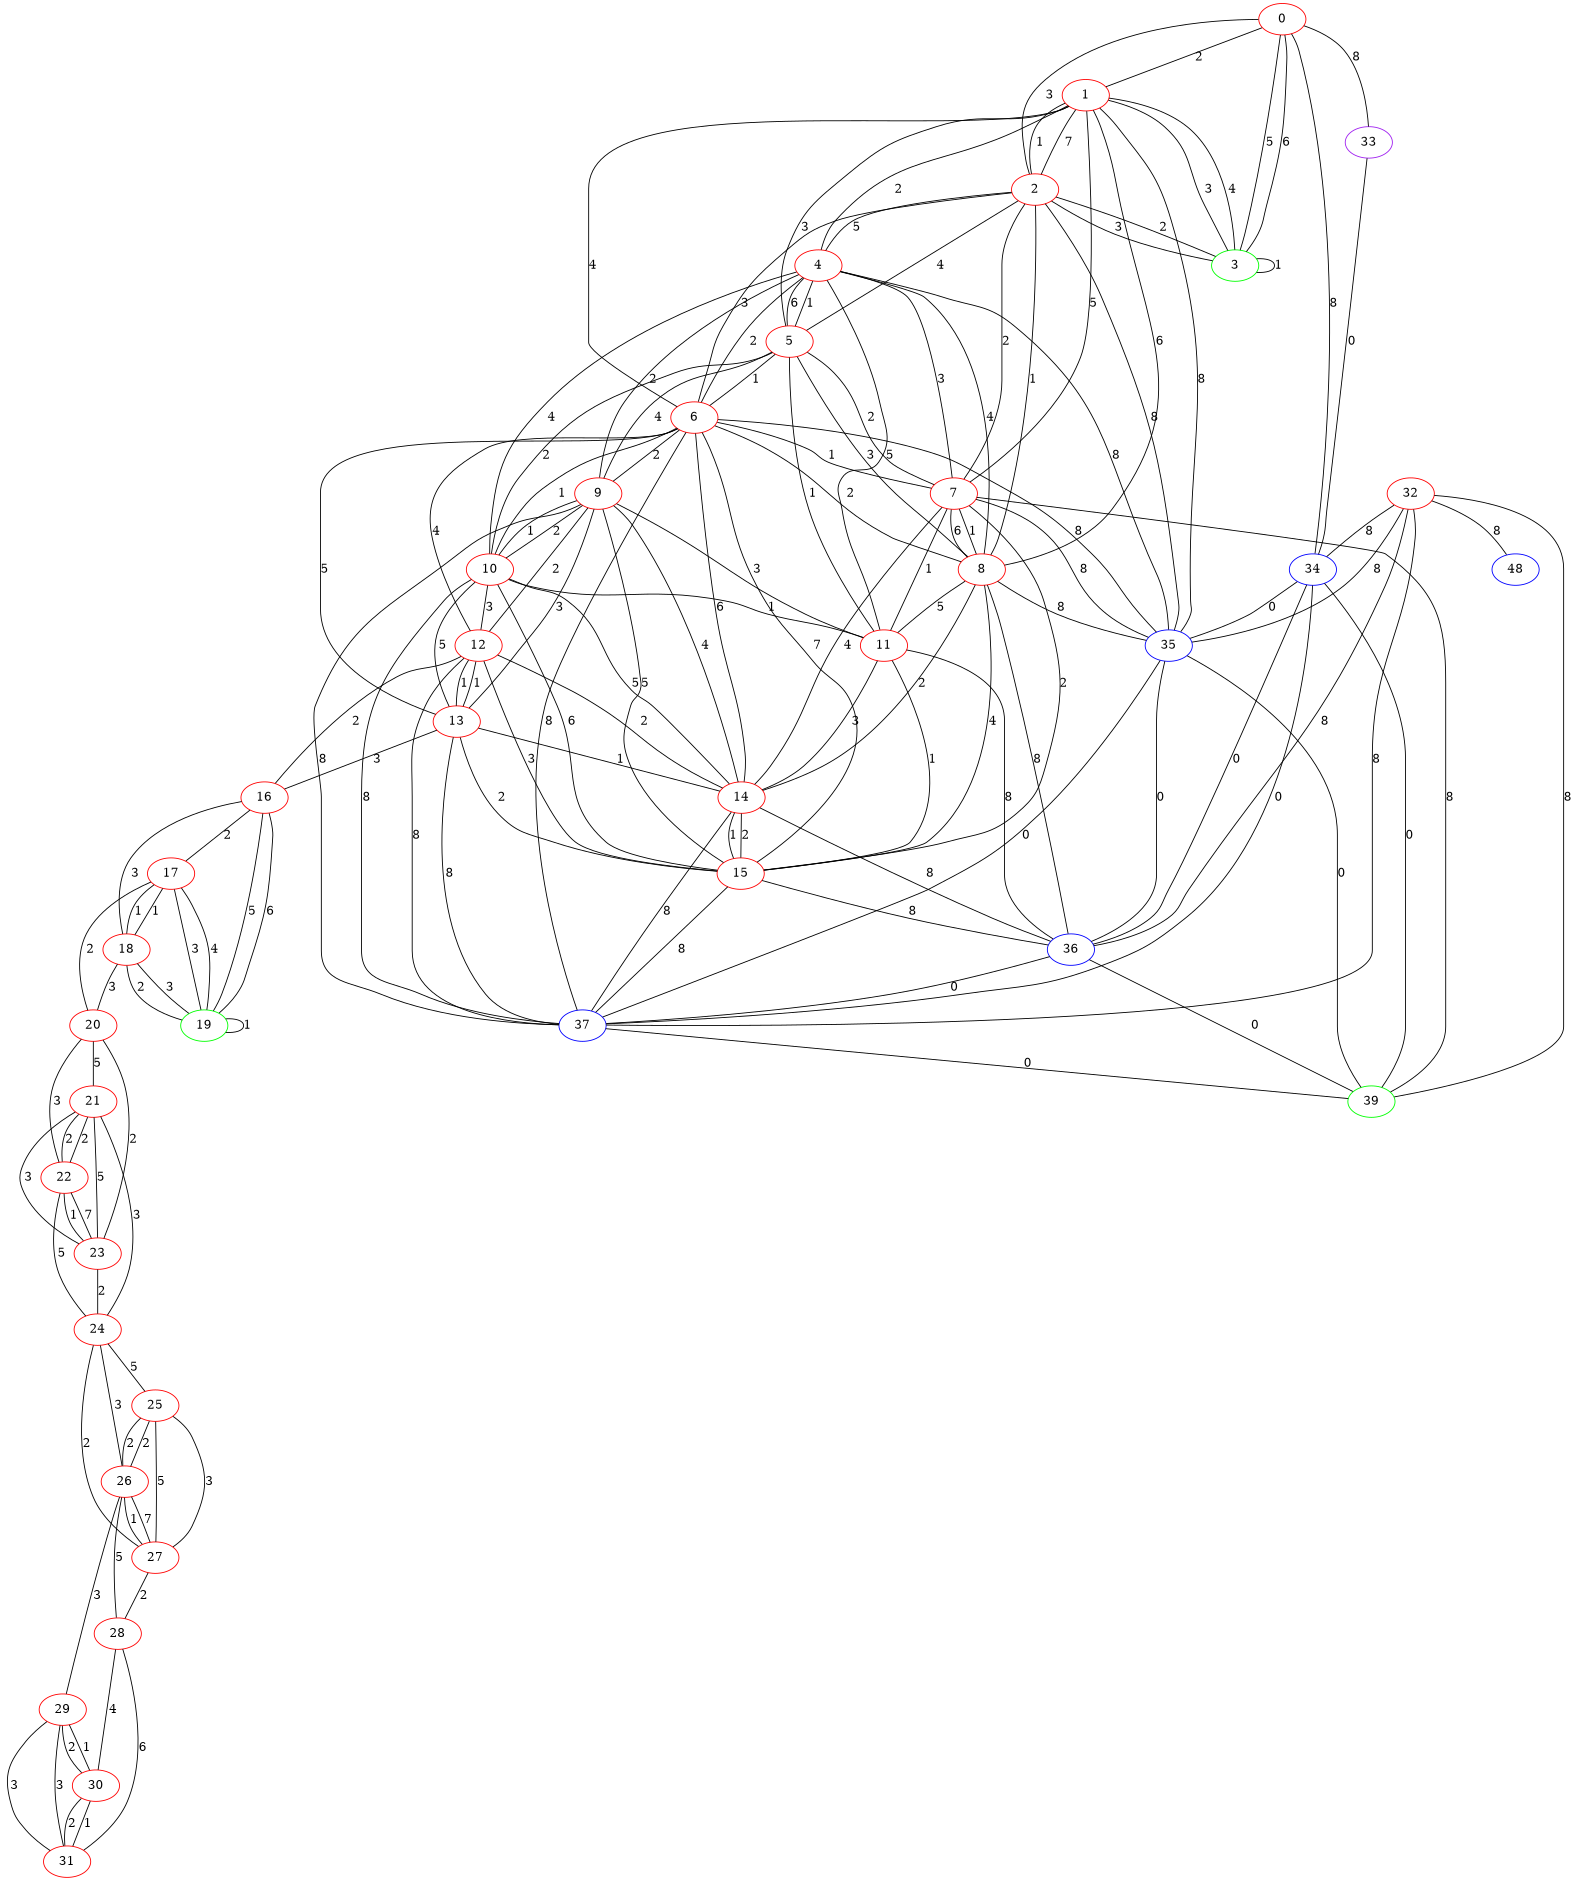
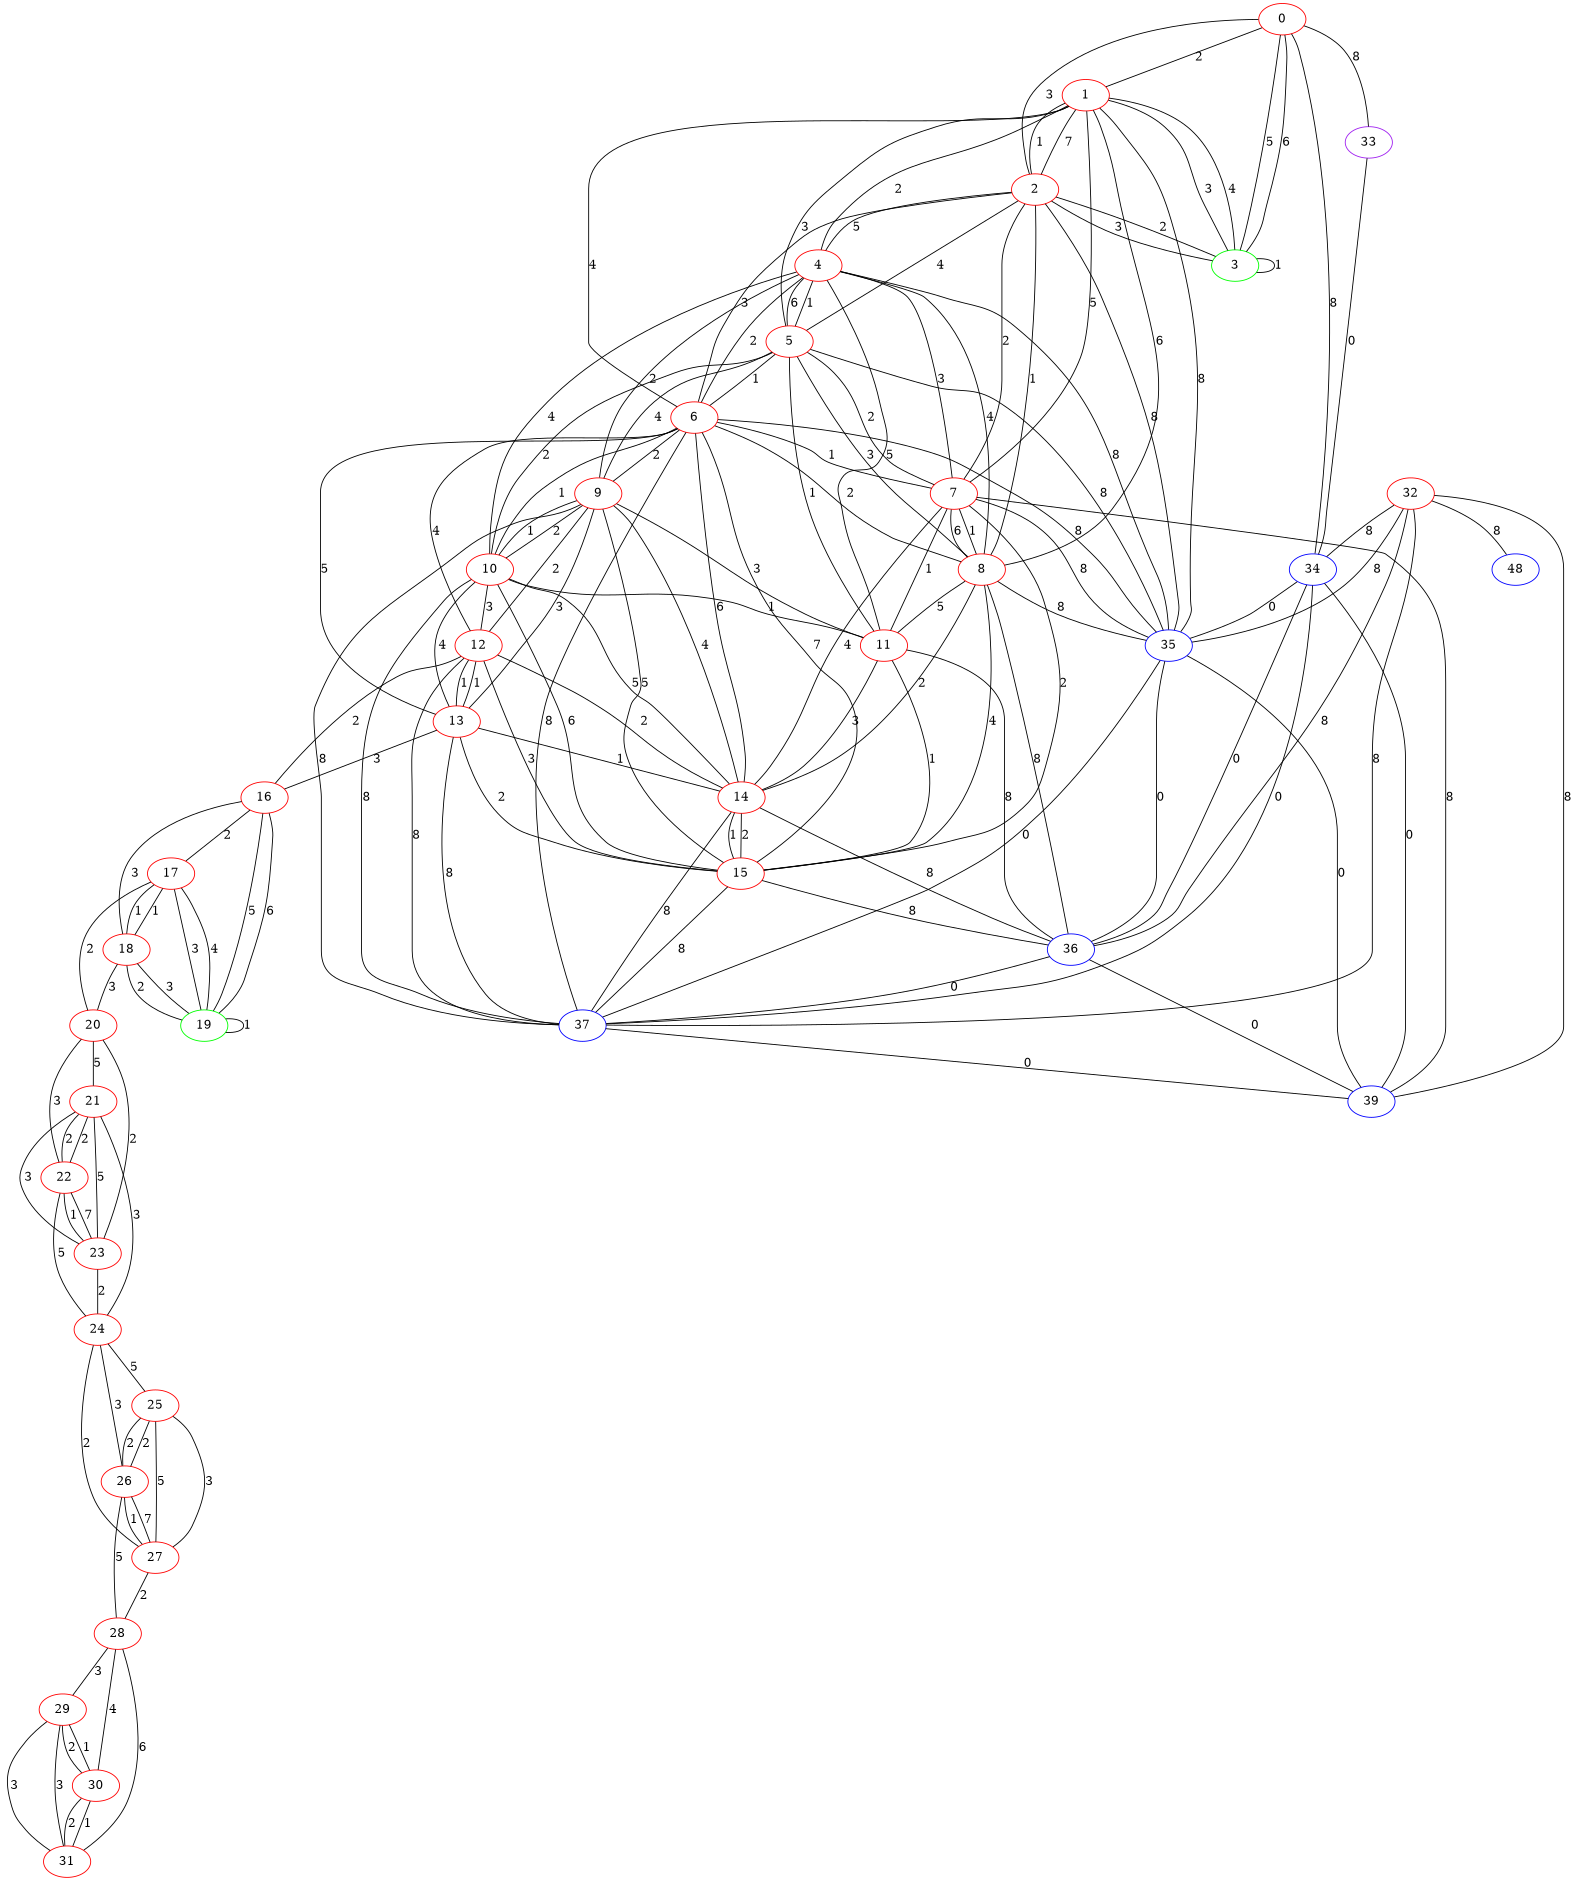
edge "5" -- "35": added, label "8"
edge "10" -- "13": label "5" -> "4"
node "39": color green -> blue
edge "26" -- "29": now "28" -- "29"
